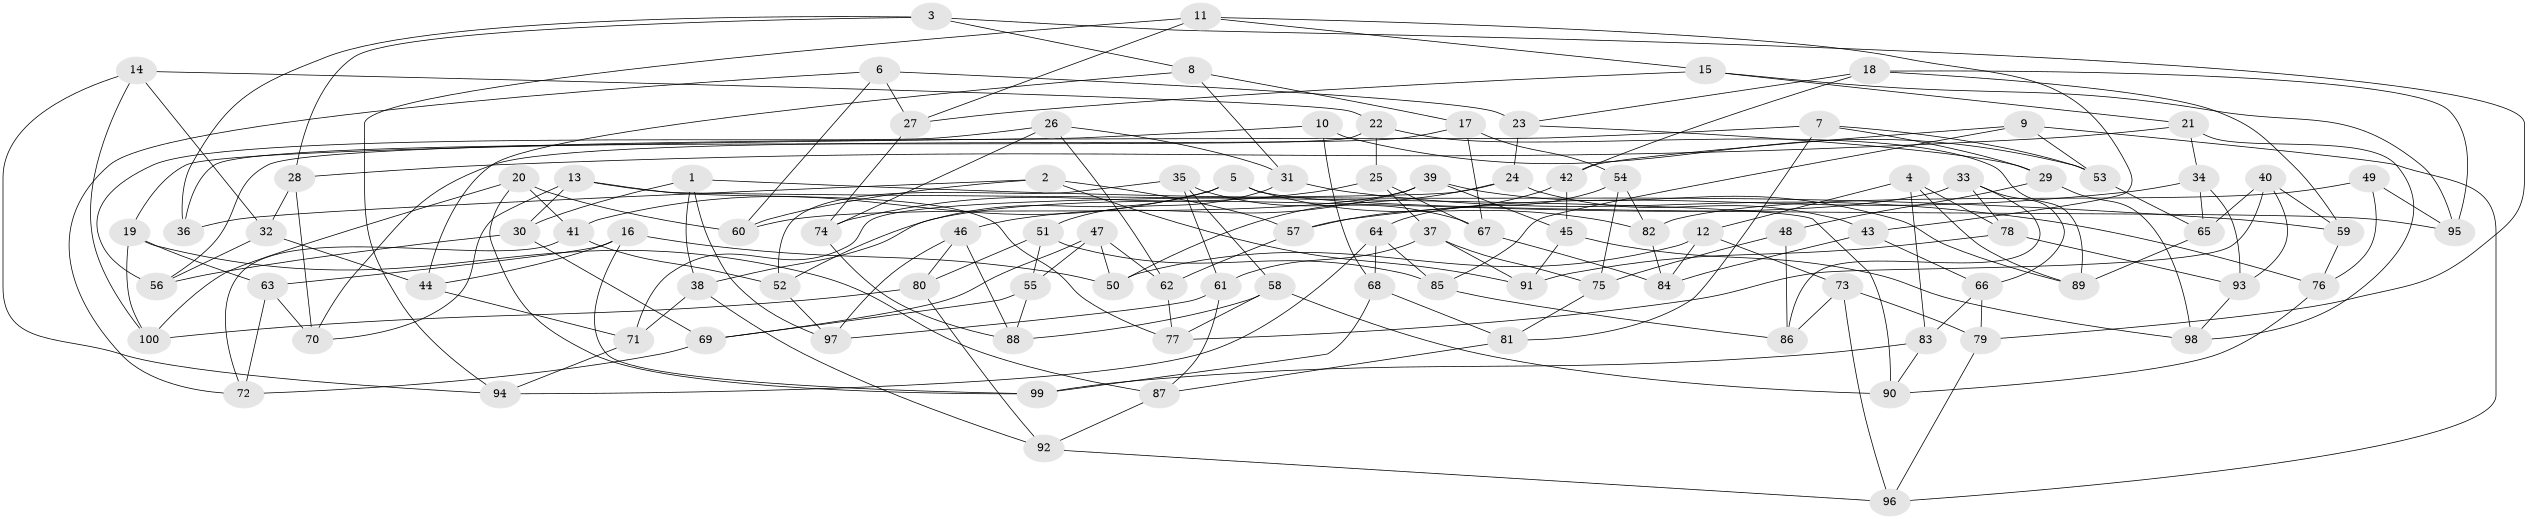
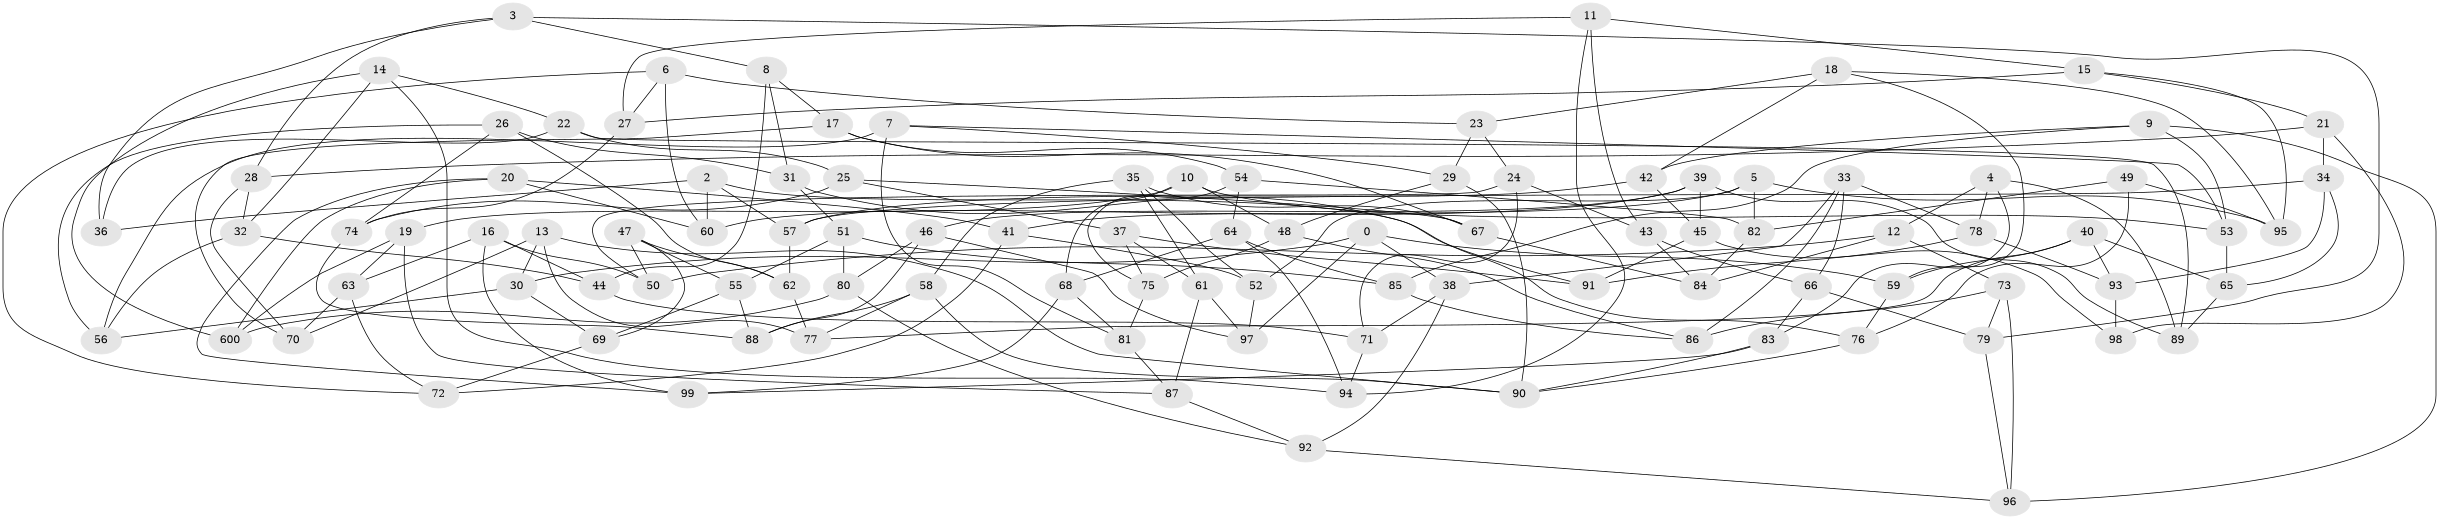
node "1": label "1" -> "0"
edge "10" -- "48": added
edge "29" -- "98": now "29" -- "90"
node "100": label "100" -> "600"
